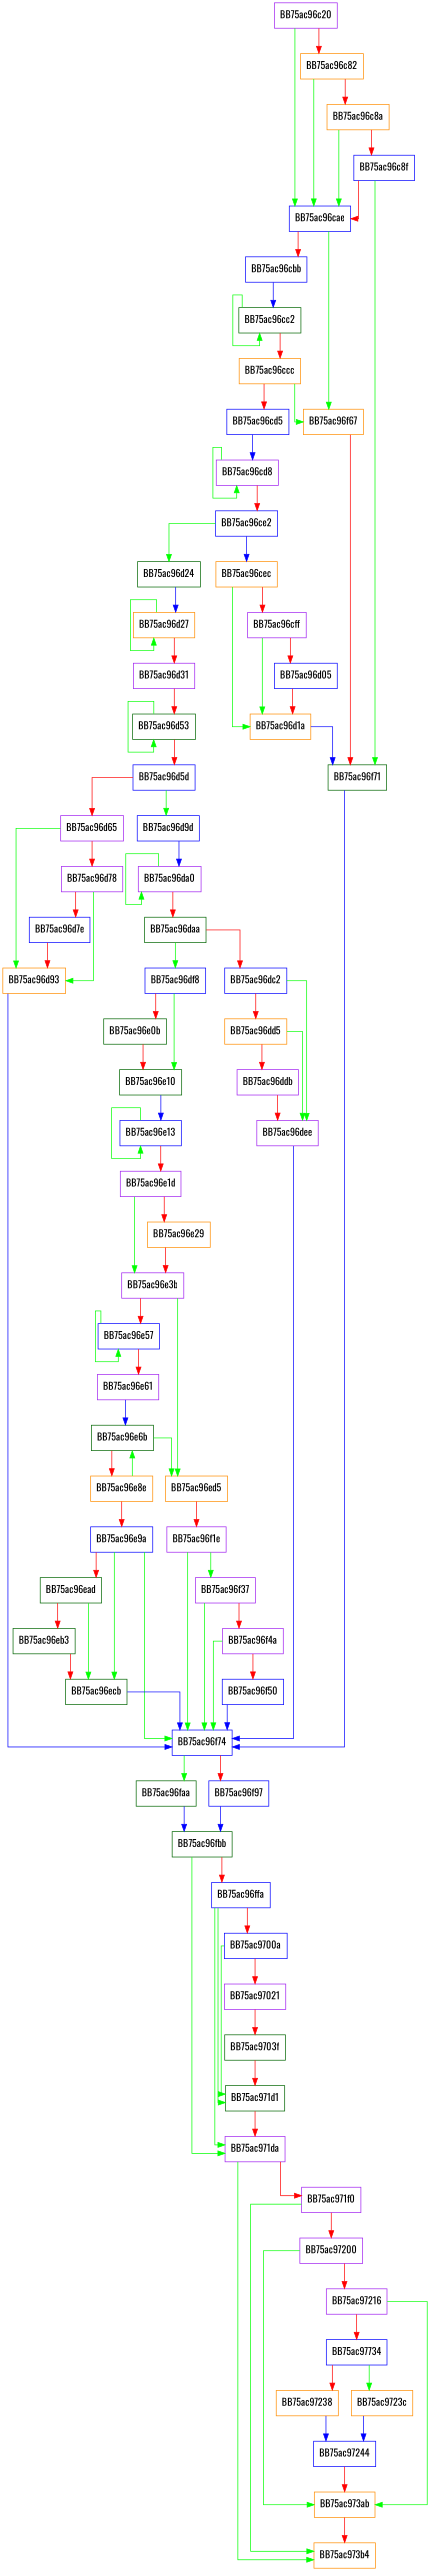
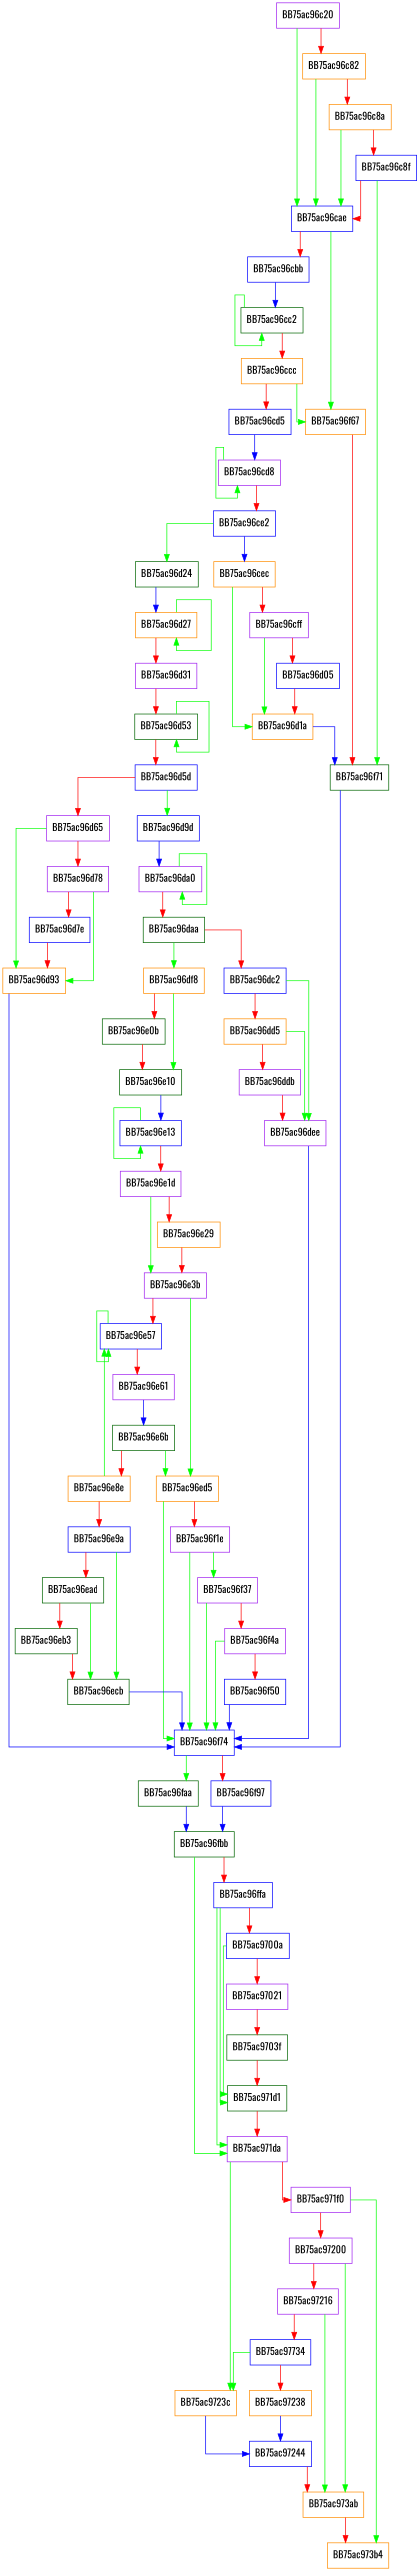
node "BB75ac96df8": color blue -> darkorange
edge "BB75ac96e8e" -> "BB75ac96e6b": now "BB75ac96e8e" -> "BB75ac96e57"
edge "BB75ac96e9a" -> "BB75ac96f74": now "BB75ac96ed5" -> "BB75ac96f74"
edge "BB75ac971da" -> "BB75ac973b4": now "BB75ac971da" -> "BB75ac9723c"
